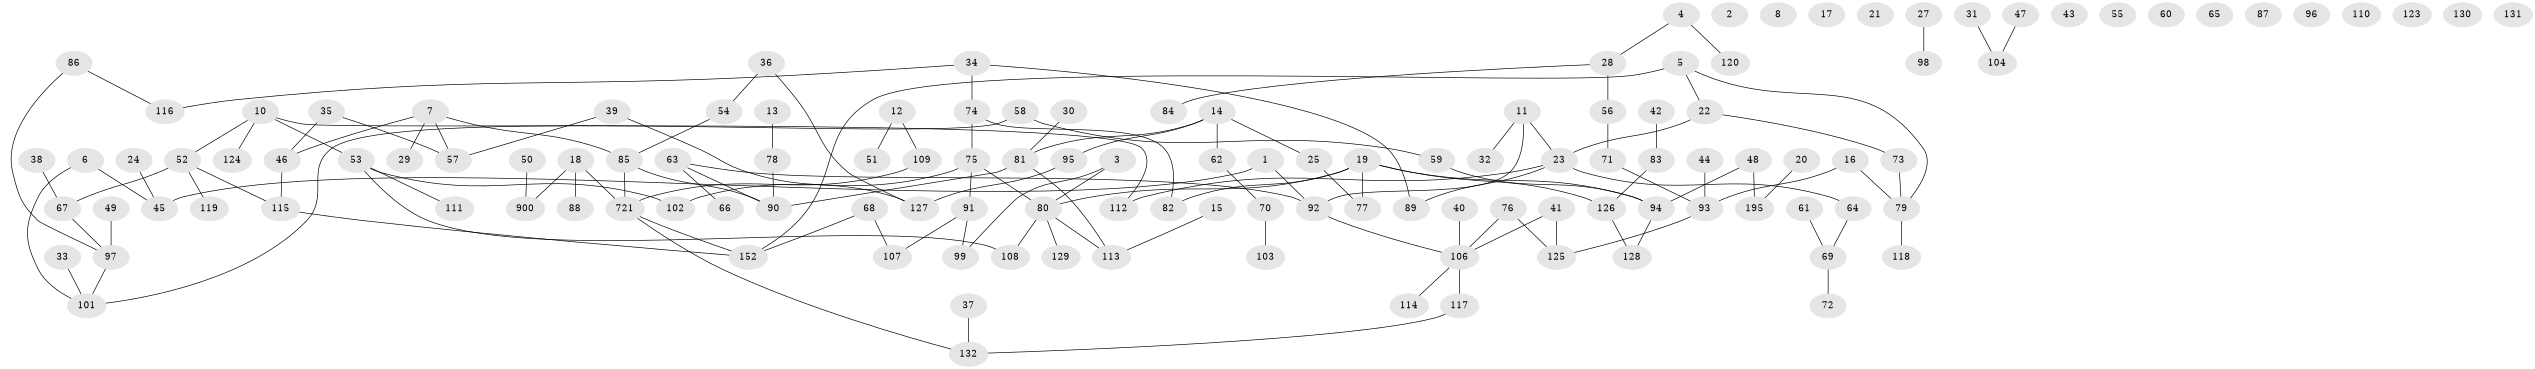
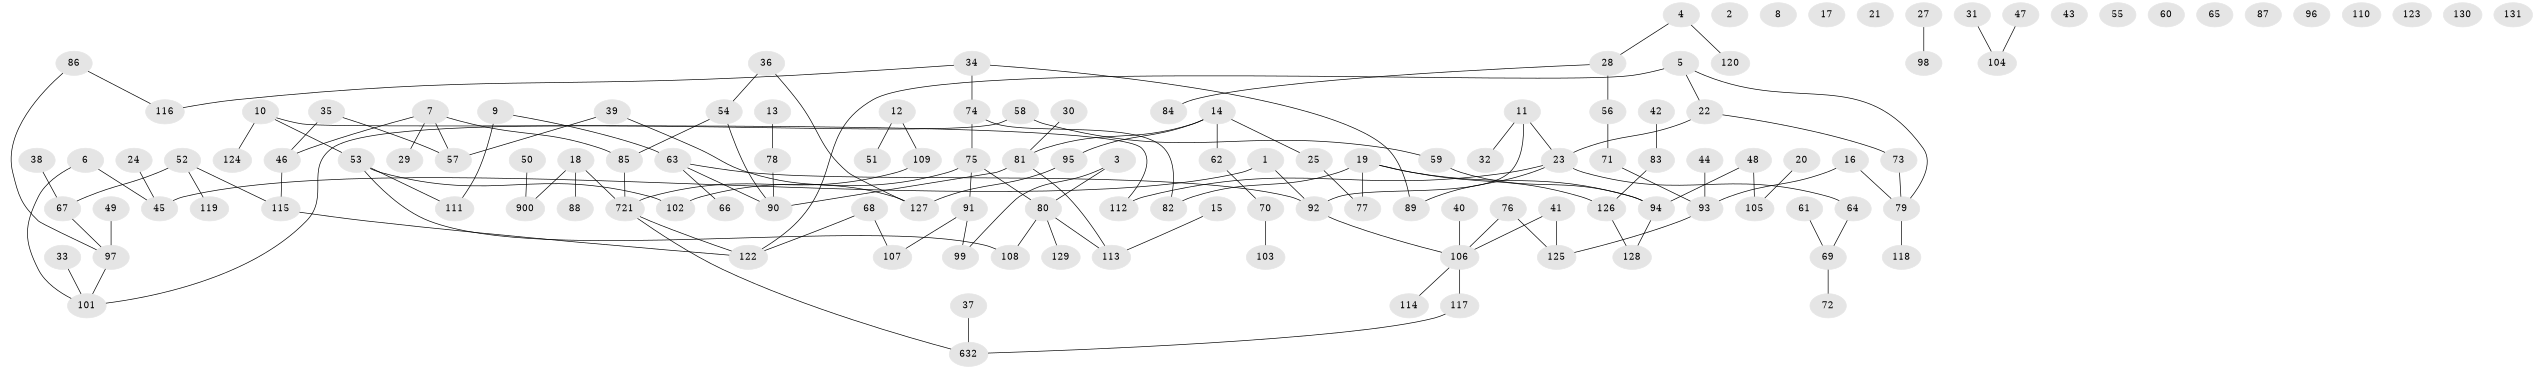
node "9": added
edge "10" -- "52": removed
edge "85" -- "90": now "54" -- "90"
edge "19" -- "80": removed
node "195": label "195" -> "105"
node "152": label "152" -> "122"
node "132": label "132" -> "632"
